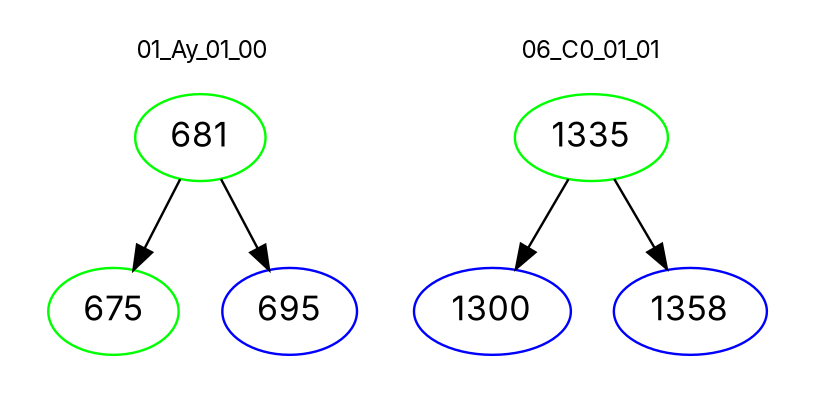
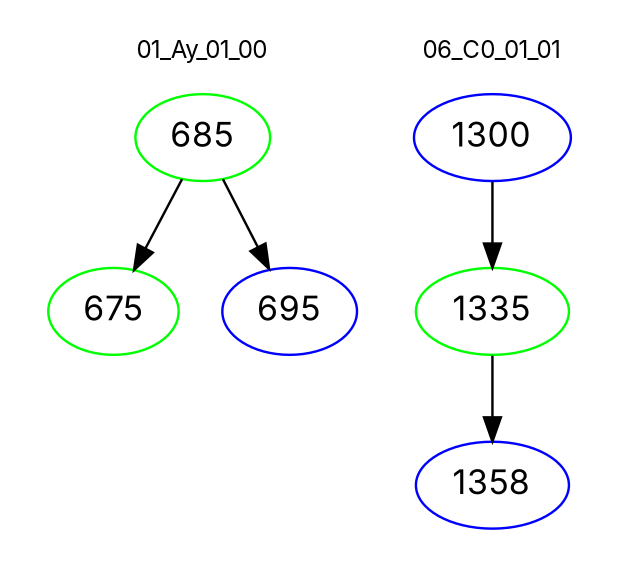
node "681": label "681" -> "685"
edge "1335" -> "1300": reversed
